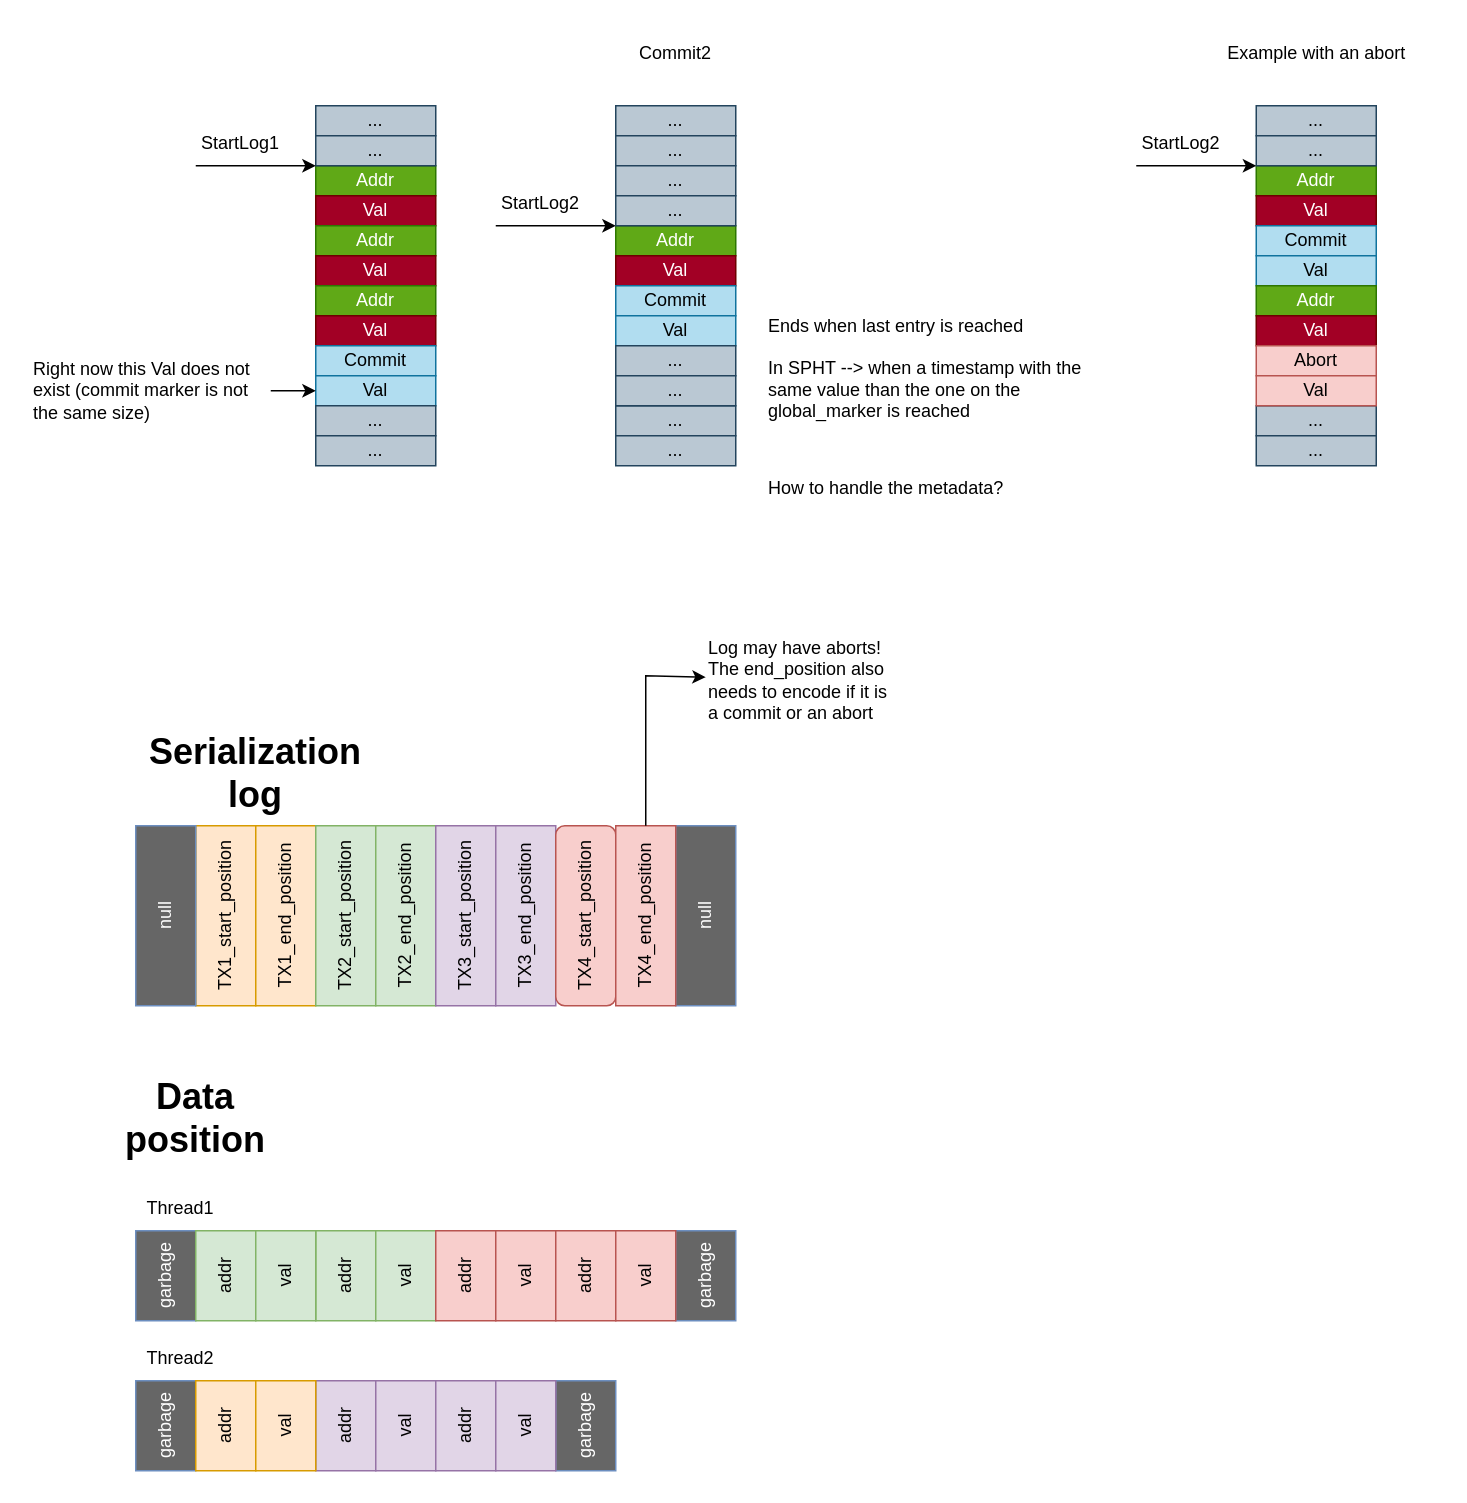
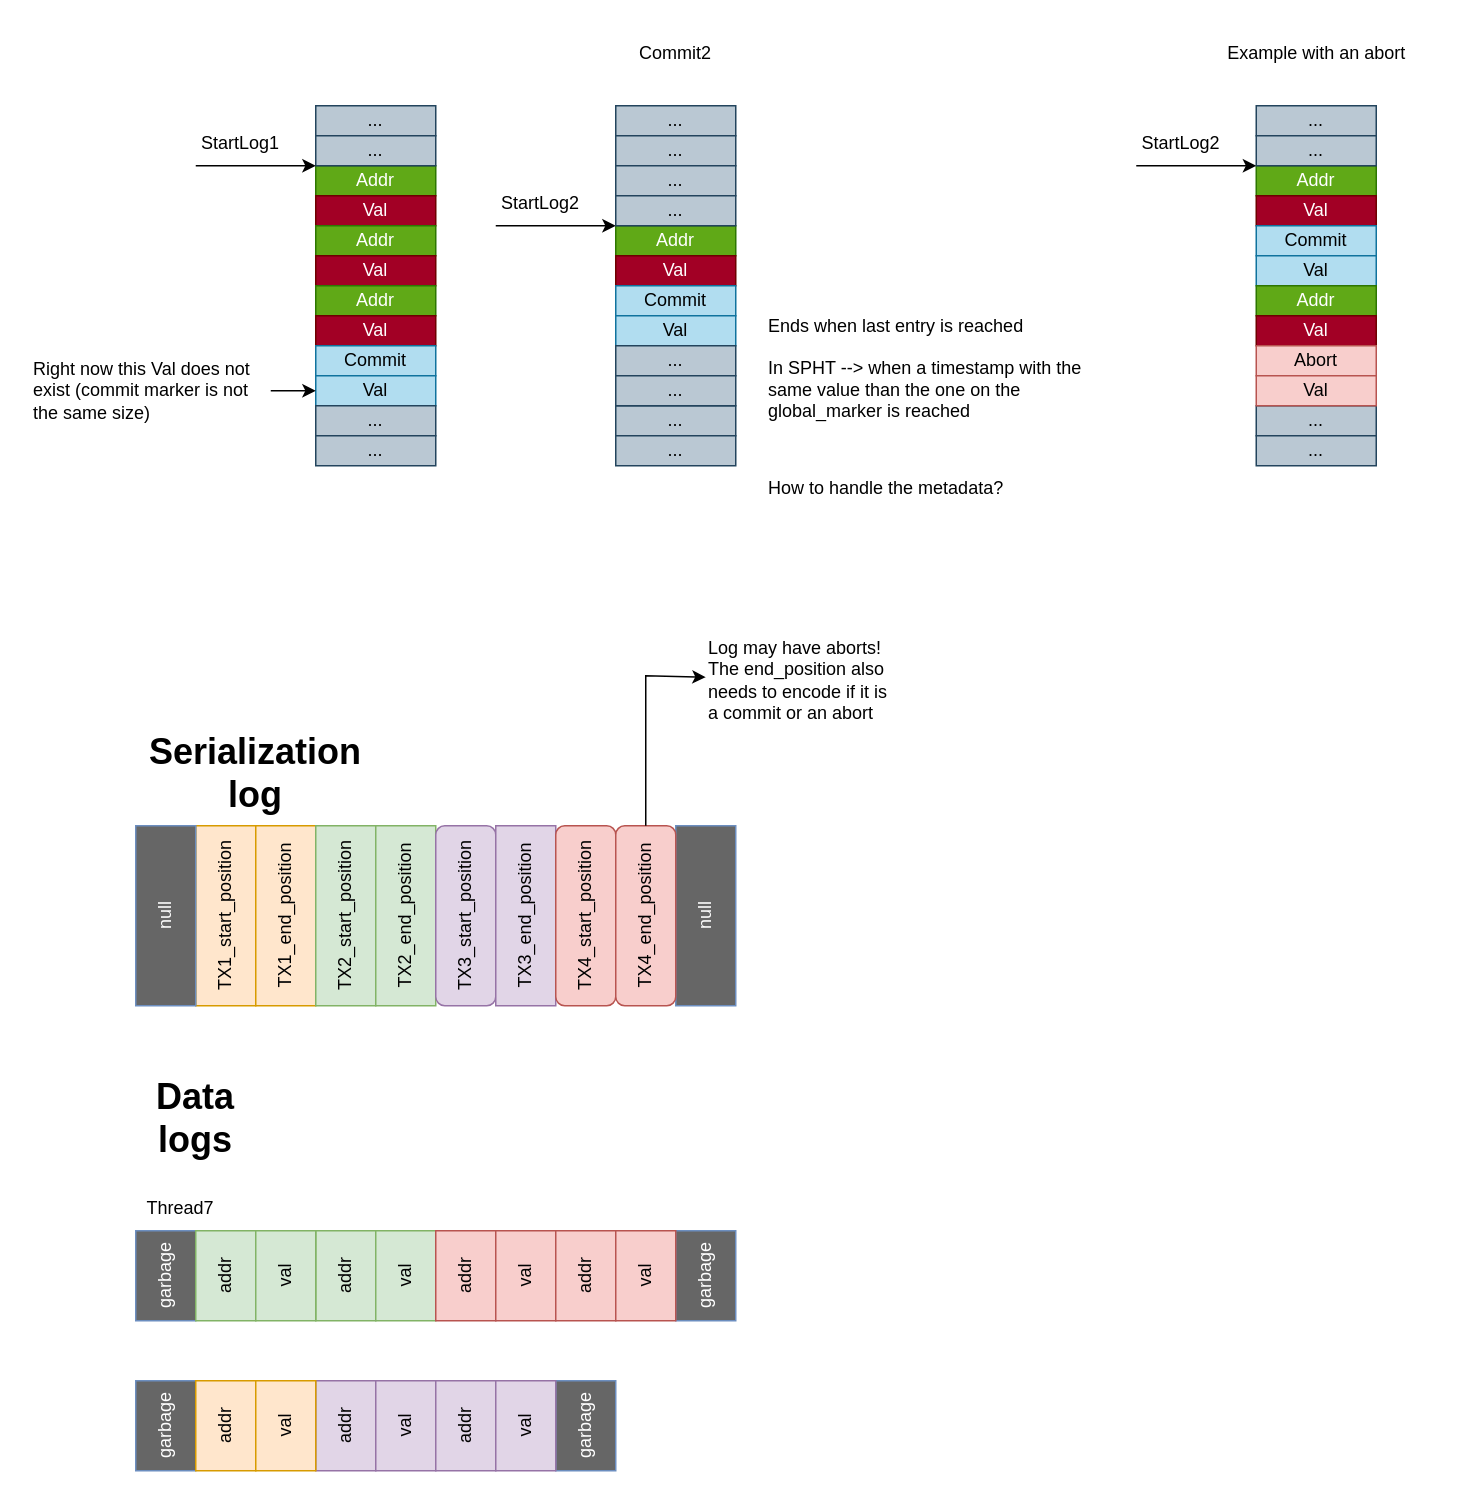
node "TX3_start_position": shape rectangle -> rounded rectangle
node "TX4_end_position": shape rectangle -> rounded rectangle
node "Data position": label "Data position" -> "Data logs"
node "Thread1": label "Thread1" -> "Thread7"
node "Thread2": removed
